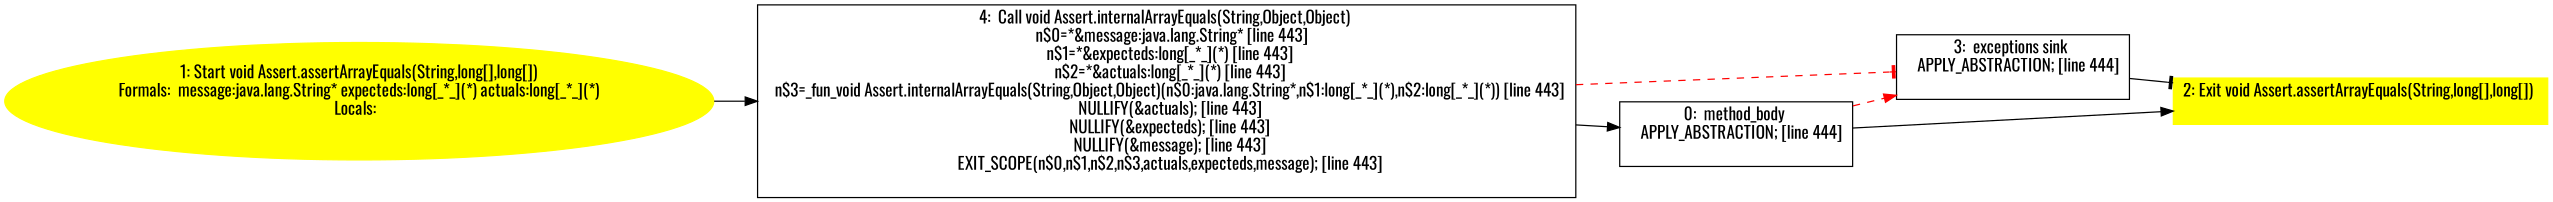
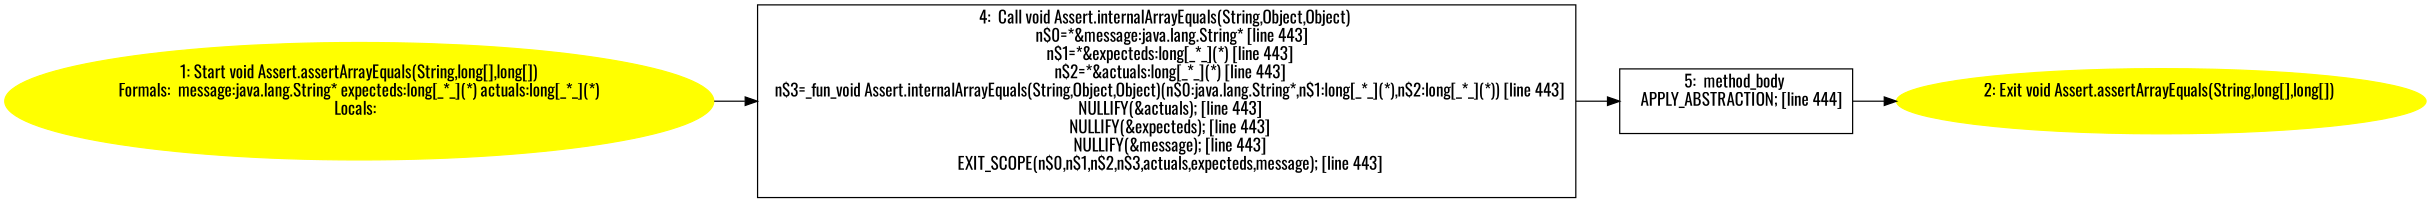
node "3:  exceptions sink APPLY_ABSTRACTION; [line 444]": removed
node "2: Exit void Assert.assertArrayEquals(String,long[],long[])": shape box -> ellipse
node "0:  method_body APPLY_ABSTRACTION; [line 444]": label "0:  method_body APPLY_ABSTRACTION; [line 444]" -> "5:  method_body APPLY_ABSTRACTION; [line 444]"
